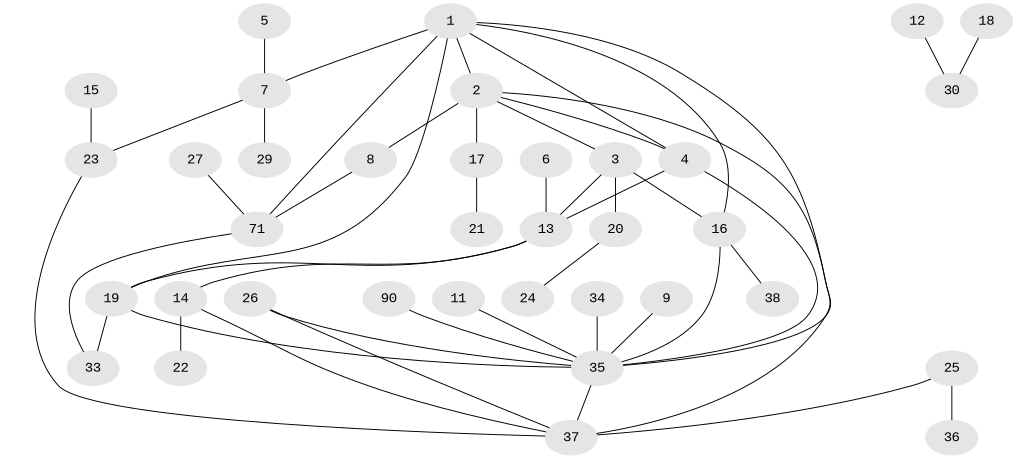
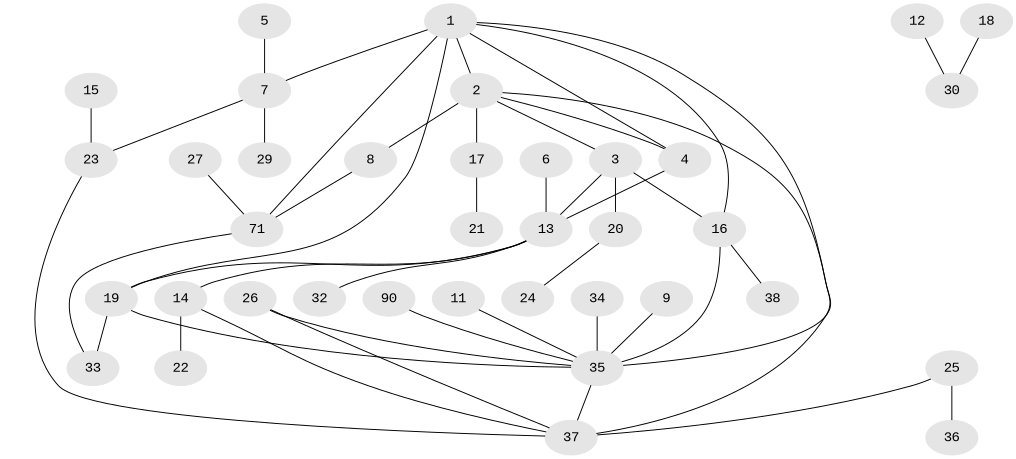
node "32": added
edge "4" -- "35": removed
